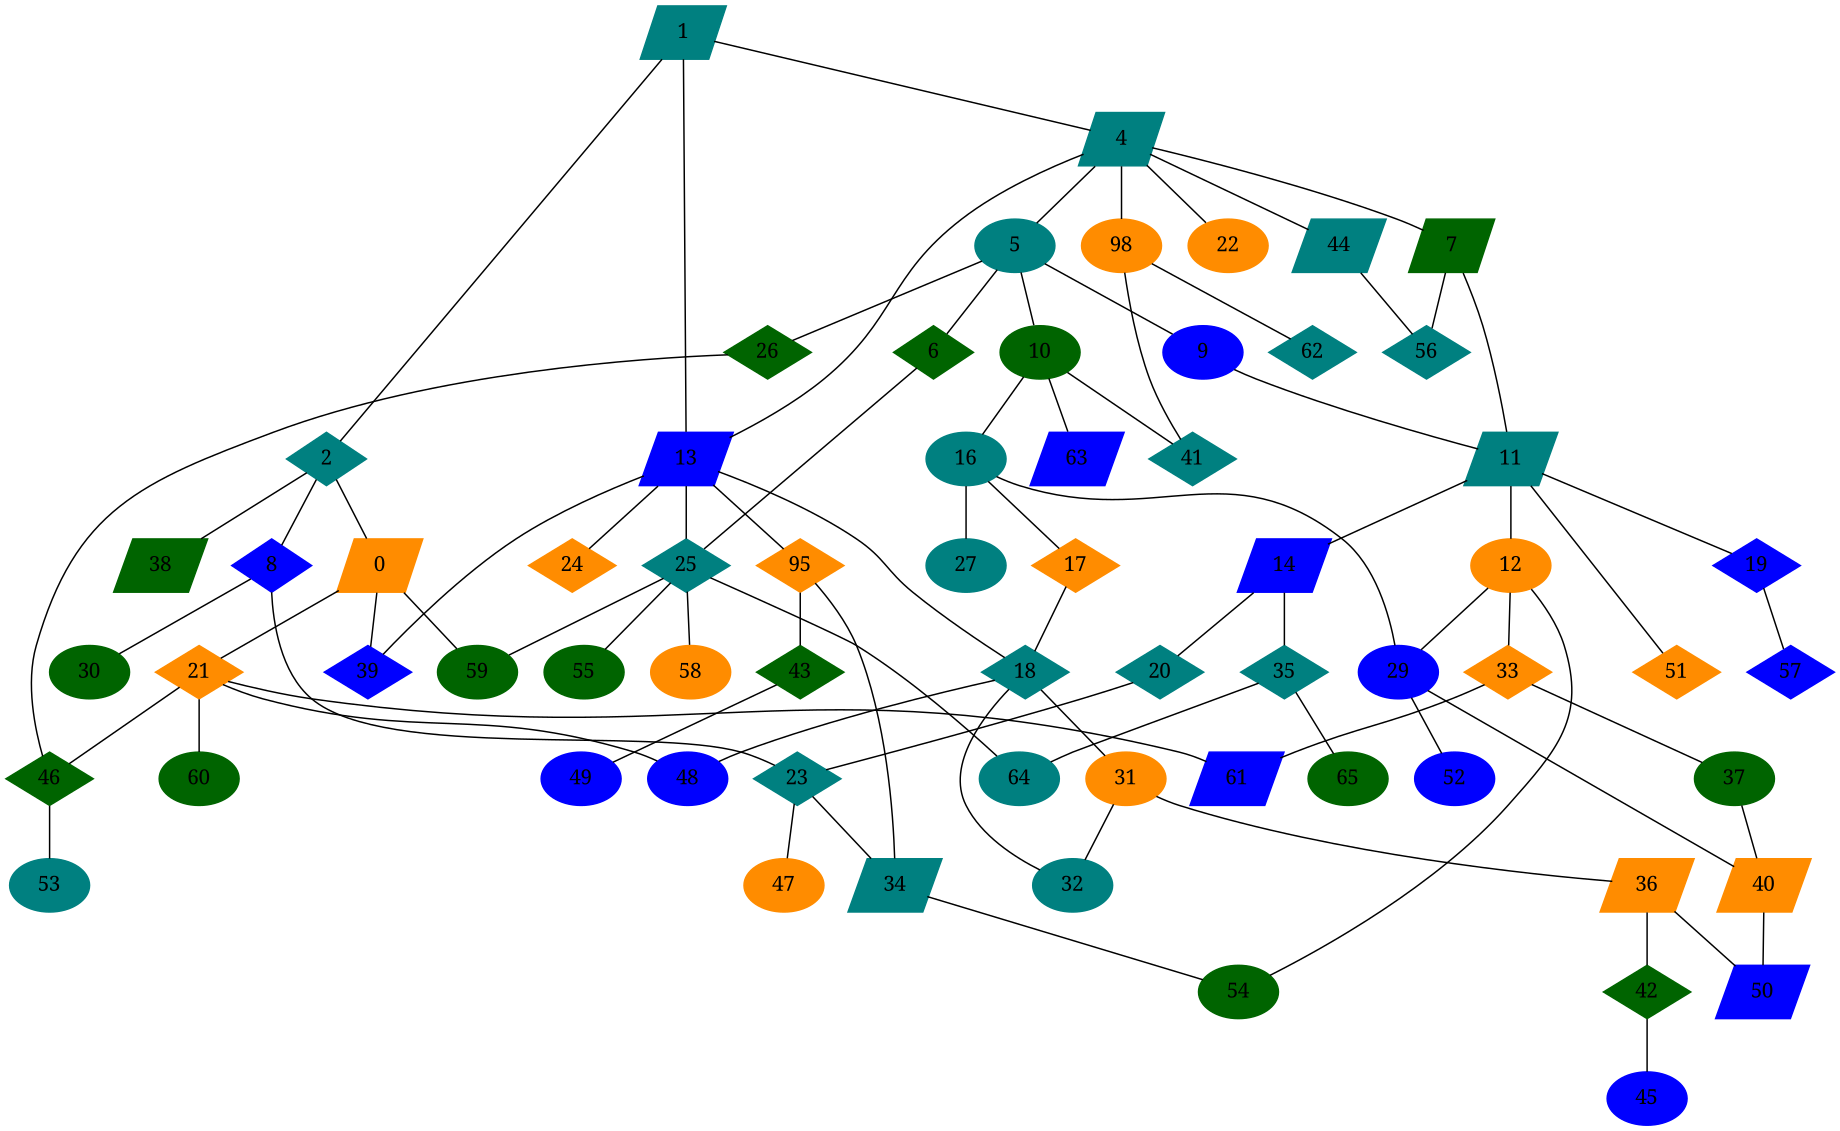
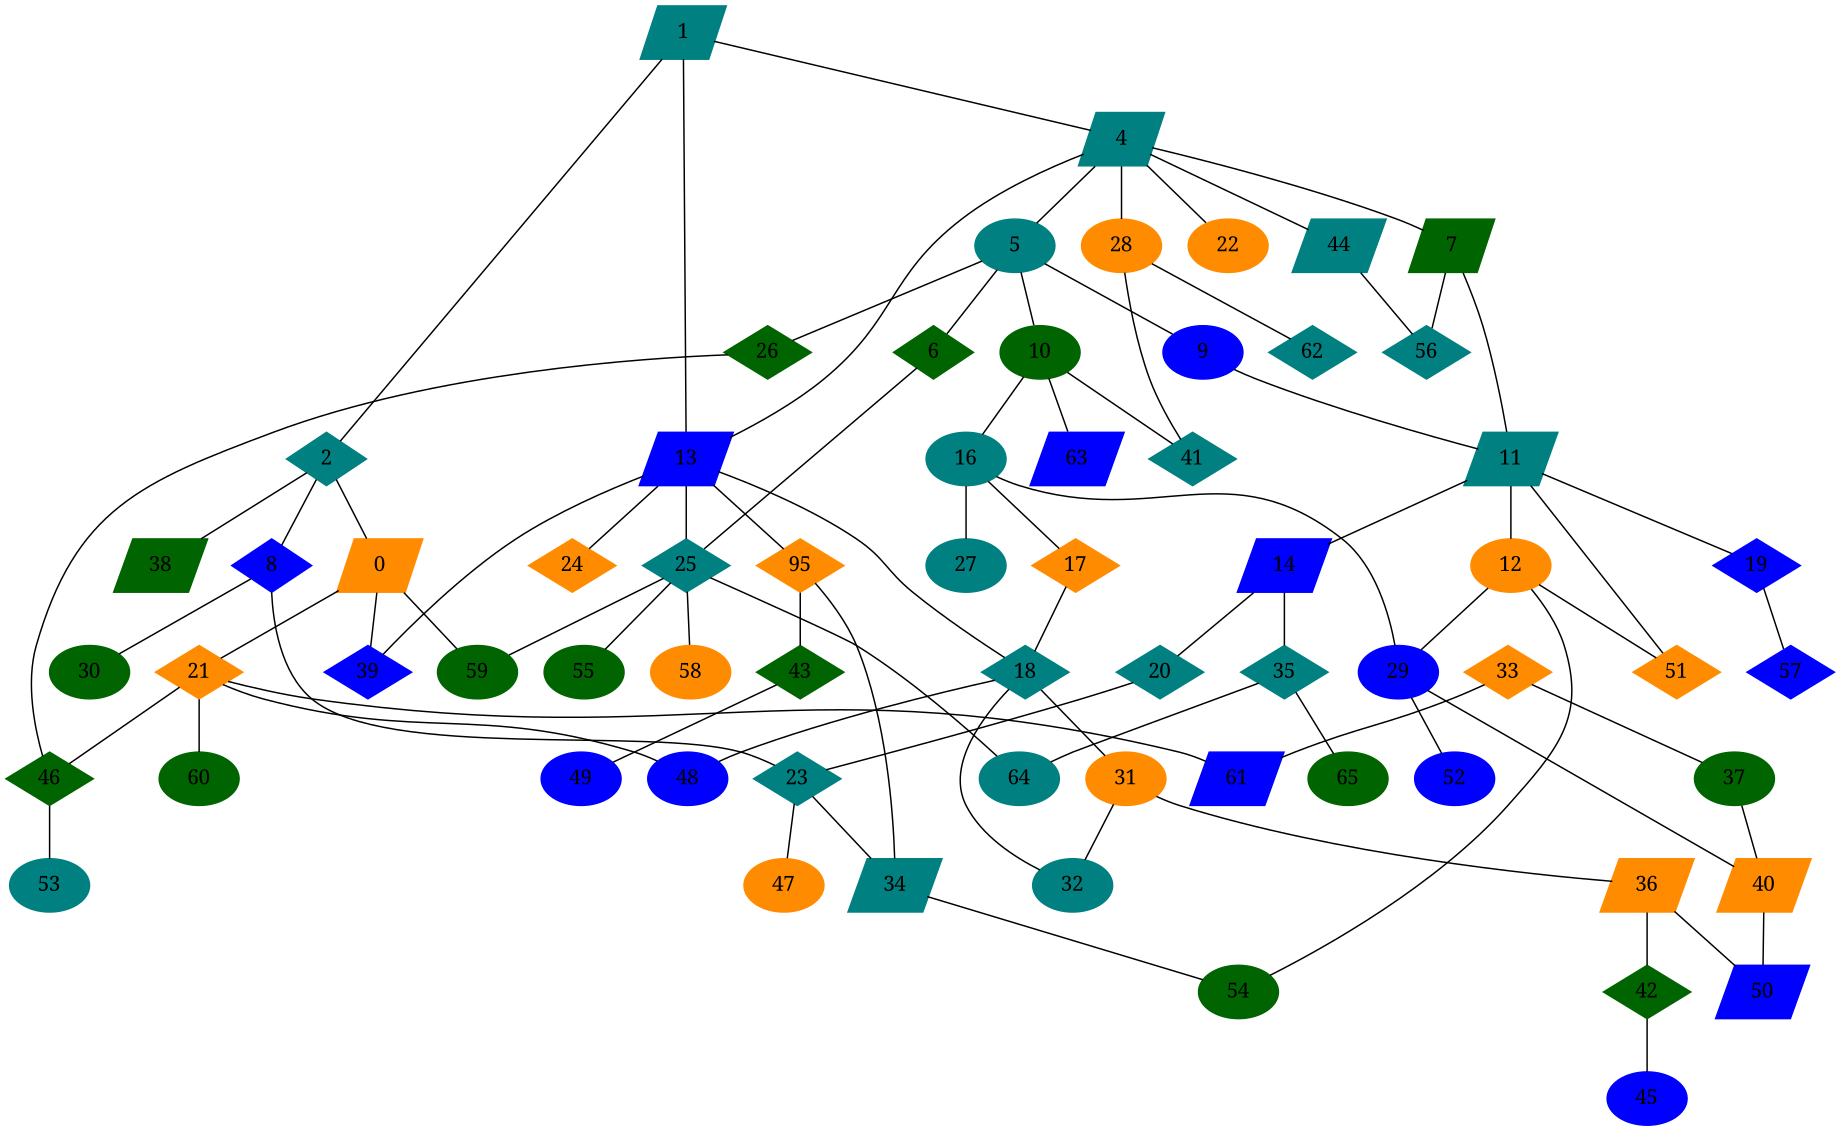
node "98": label "98" -> "28"
edge "12" -- "33": now "12" -- "51"
